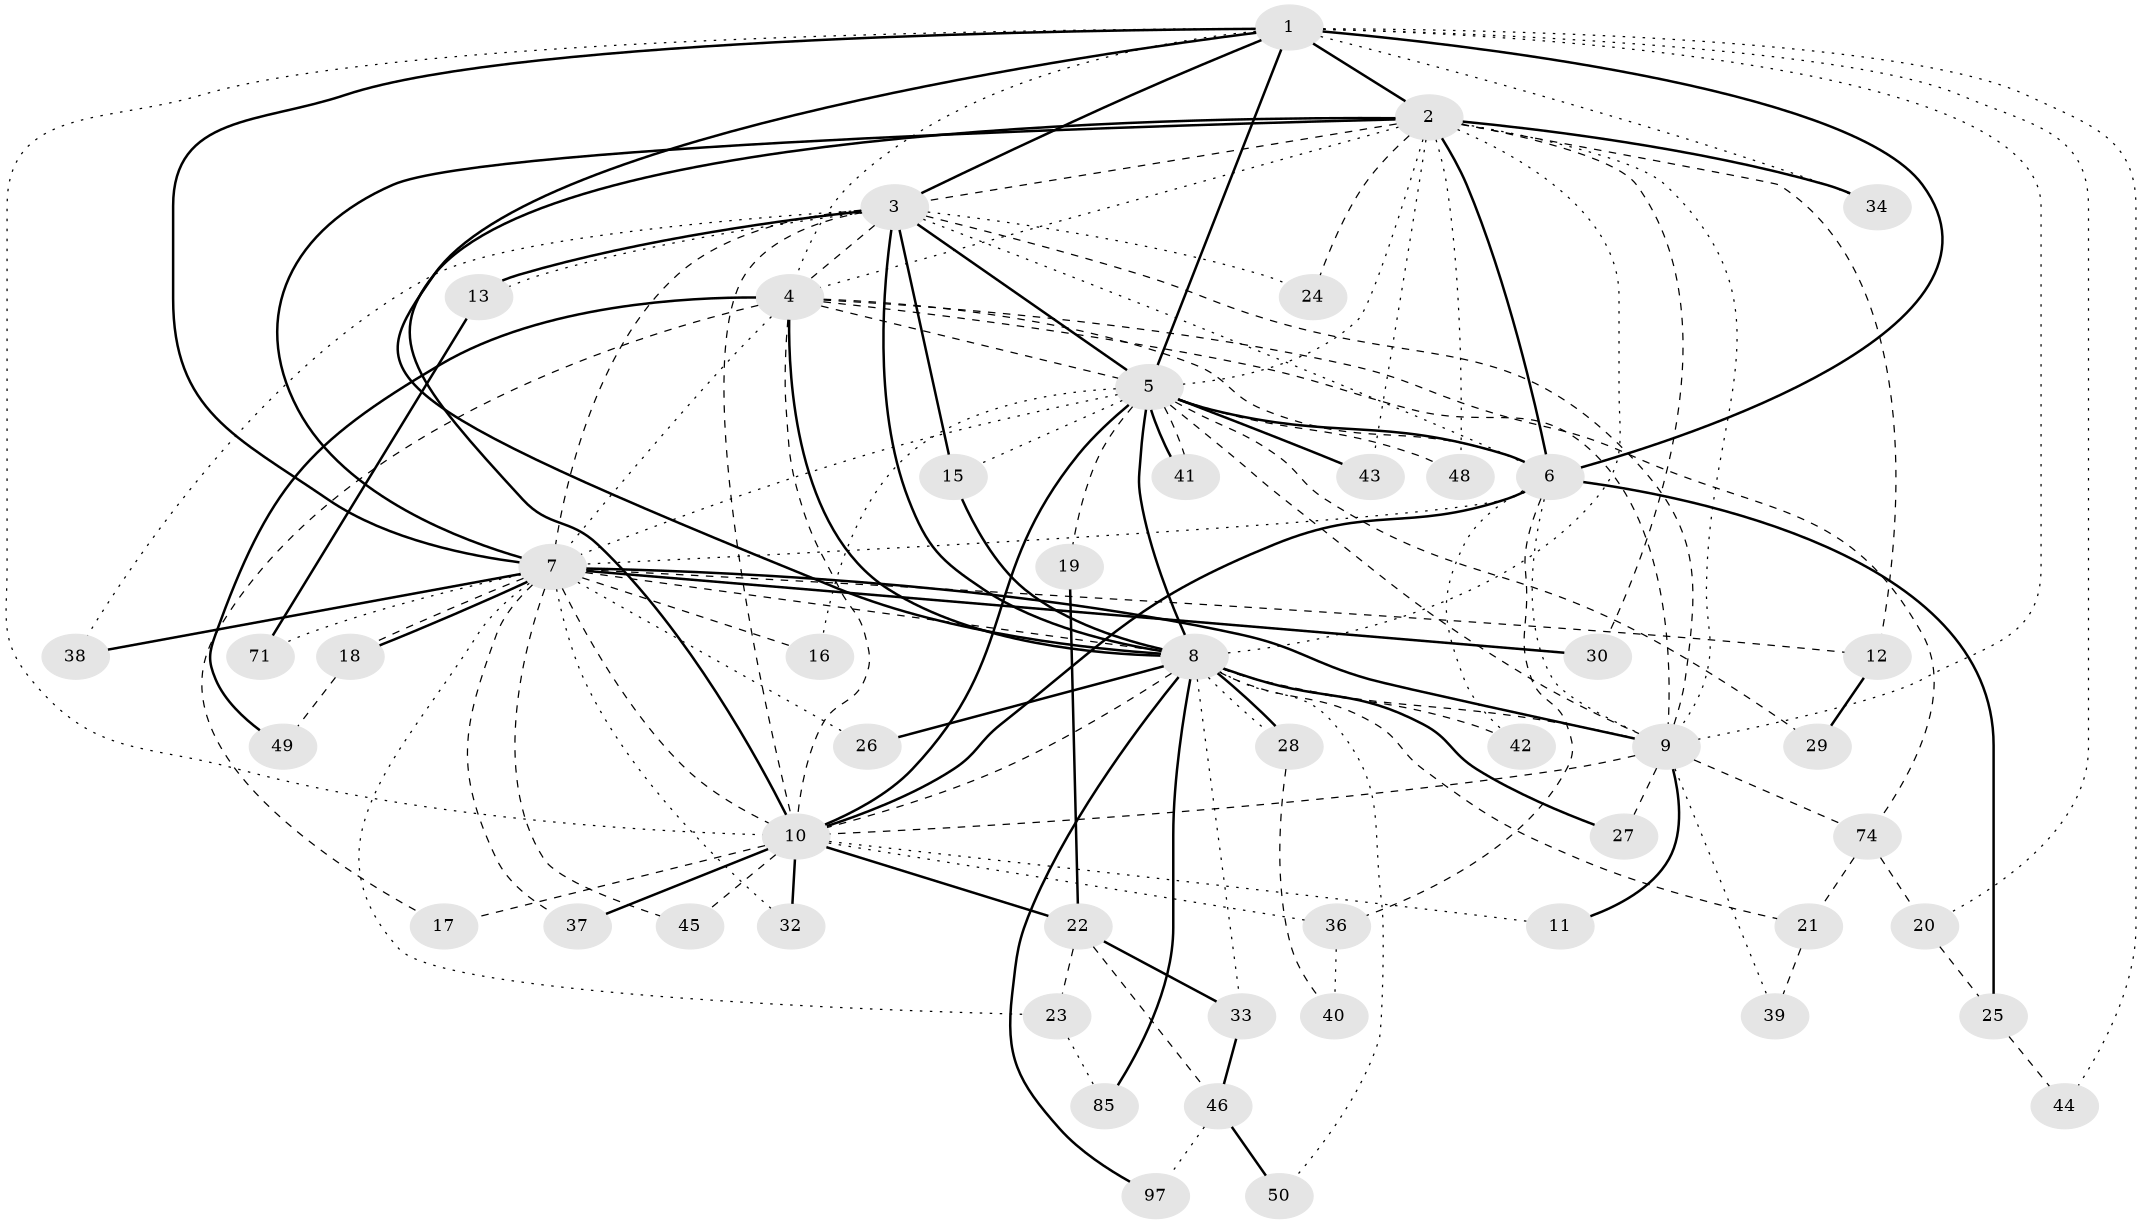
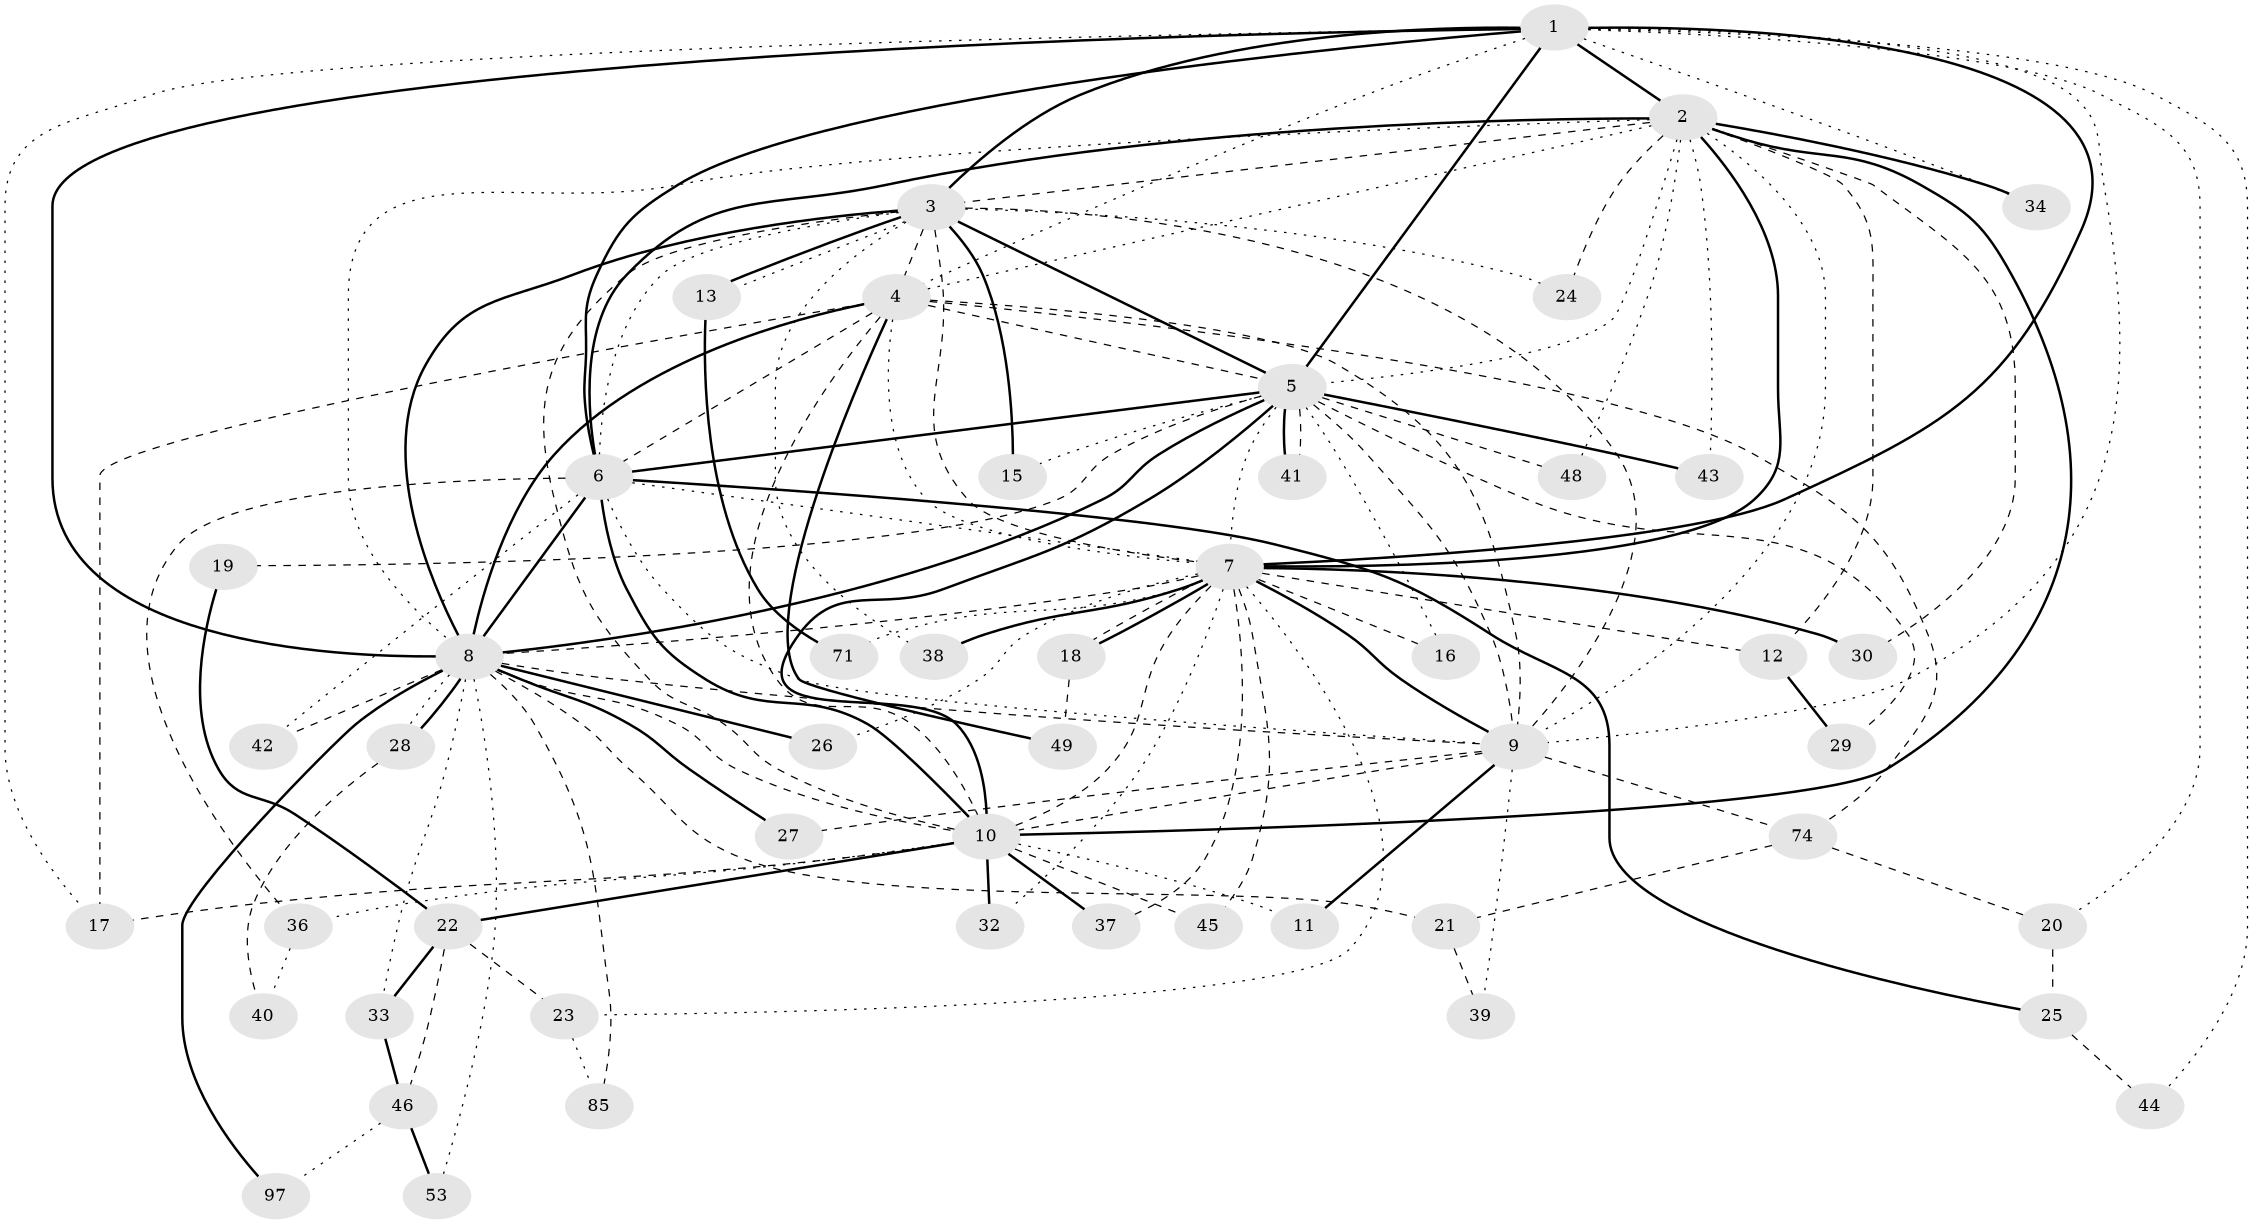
edge "1" -- "10": now "1" -- "17"
edge "15" -- "8": now "6" -- "8"
edge "8" -- "85": style bold -> dashed
node "50": label "50" -> "53"
